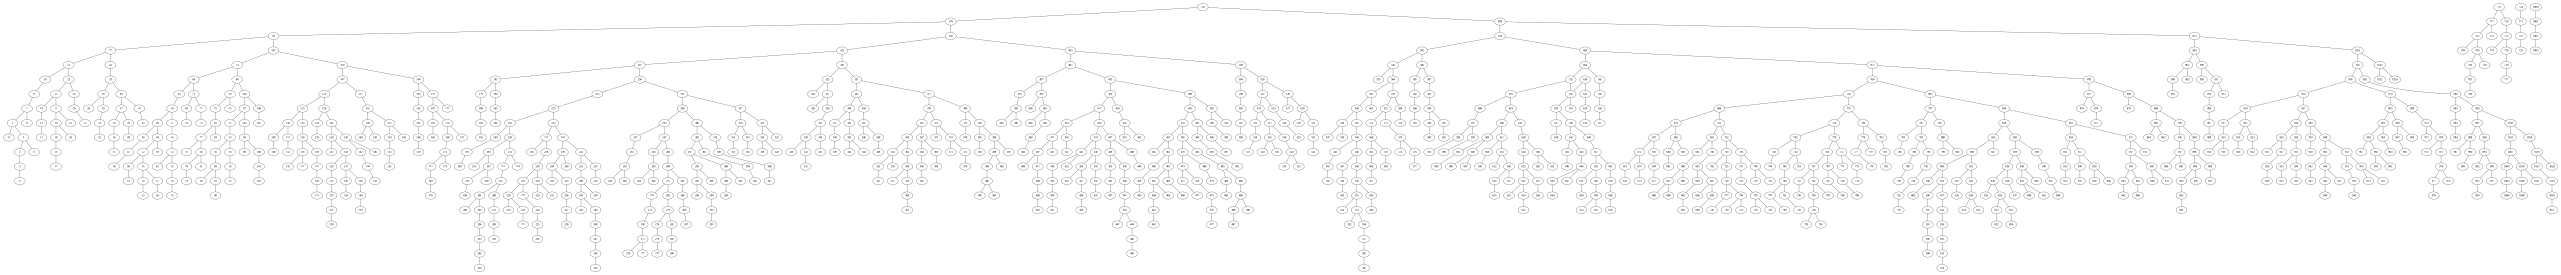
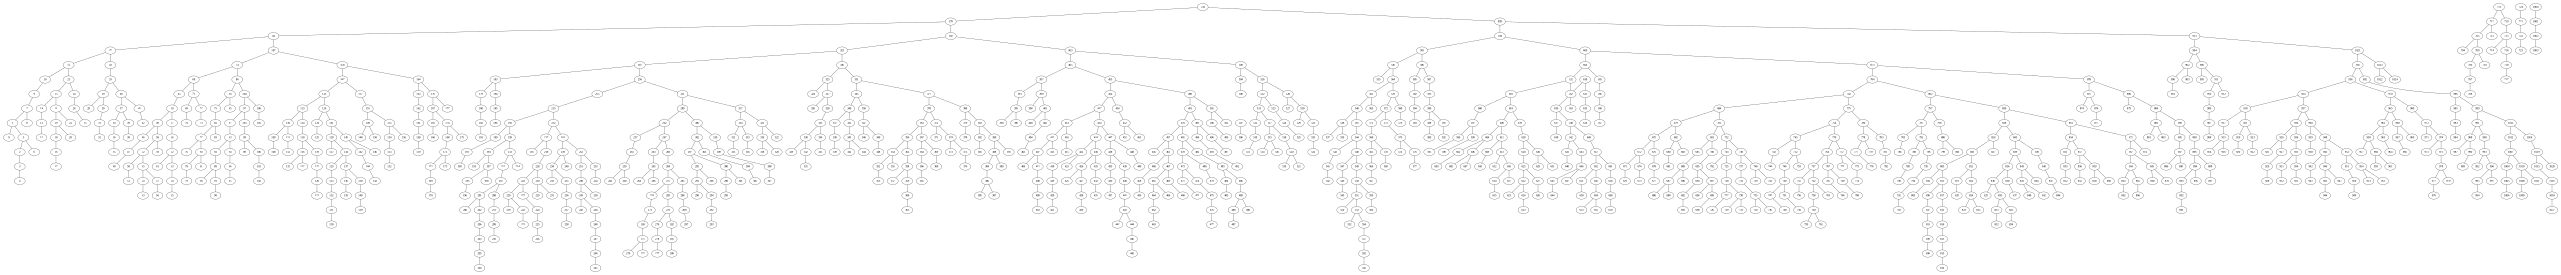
node "505": removed
